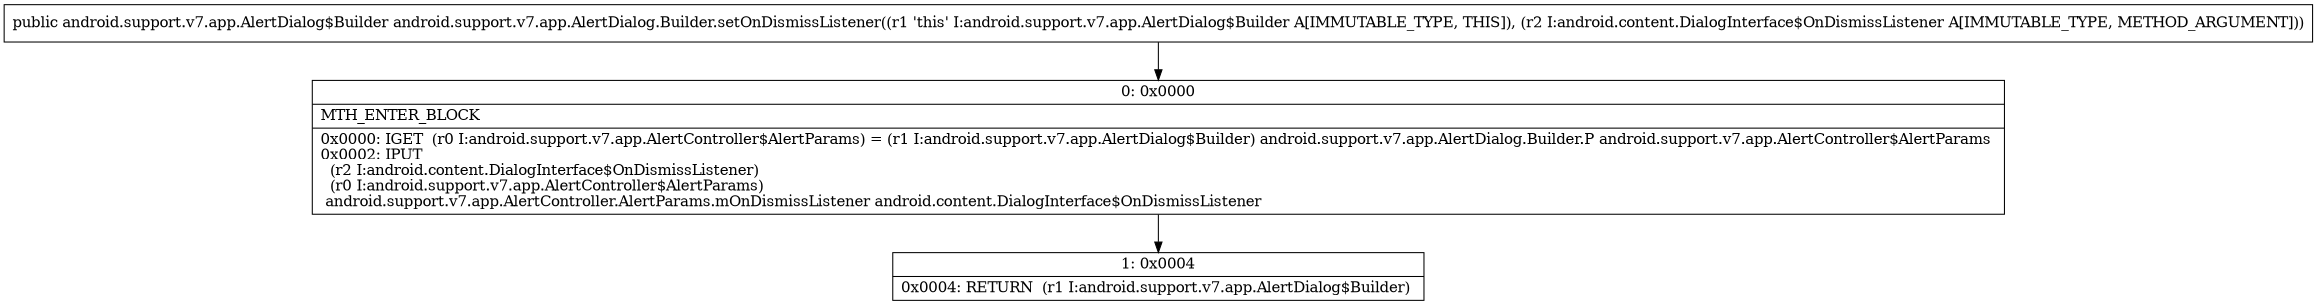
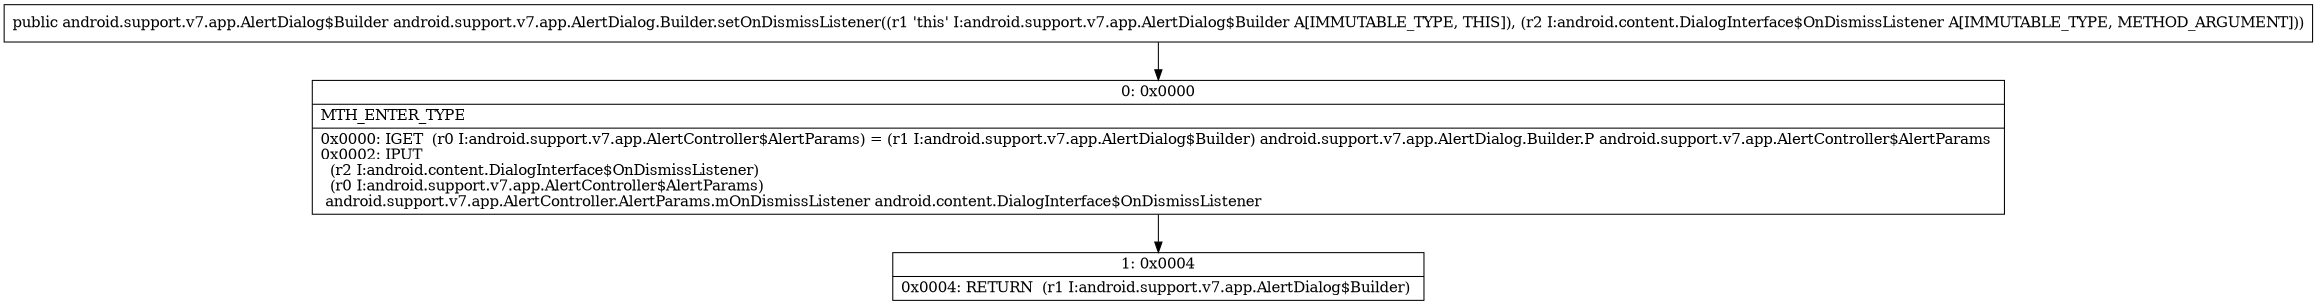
node "0: 0x0000": text "MTH_ENTER_BLOCK" -> "MTH_ENTER_TYPE"
